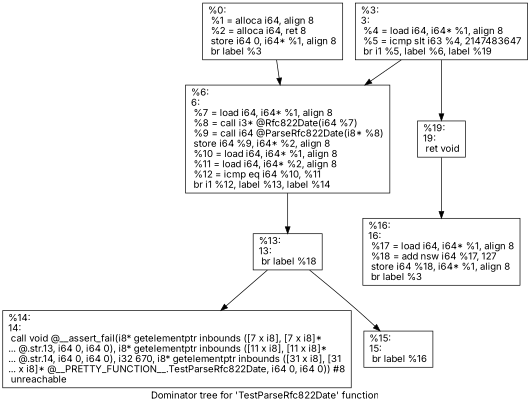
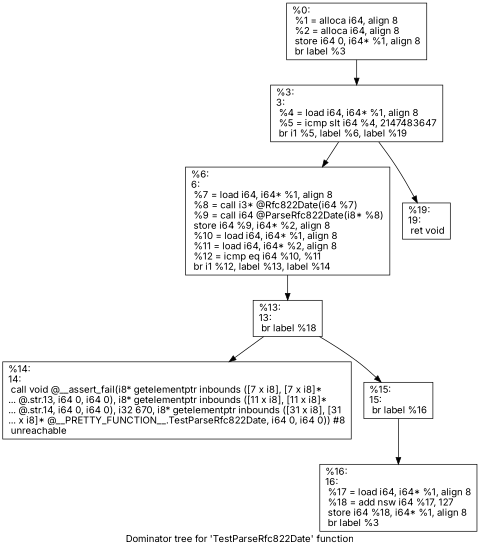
node "%0:": text "%2 = alloca i64, ret 8" -> "%2 = alloca i64, align 8"
node "%3:": text "%5 = icmp slt i63 %4, 2147483647" -> "%5 = icmp slt i64 %4, 2147483647"
edge "%0:" -> "%6:": now "%0:" -> "%3:"
edge "%19:" -> "%16:": now "%15:" -> "%16:"
